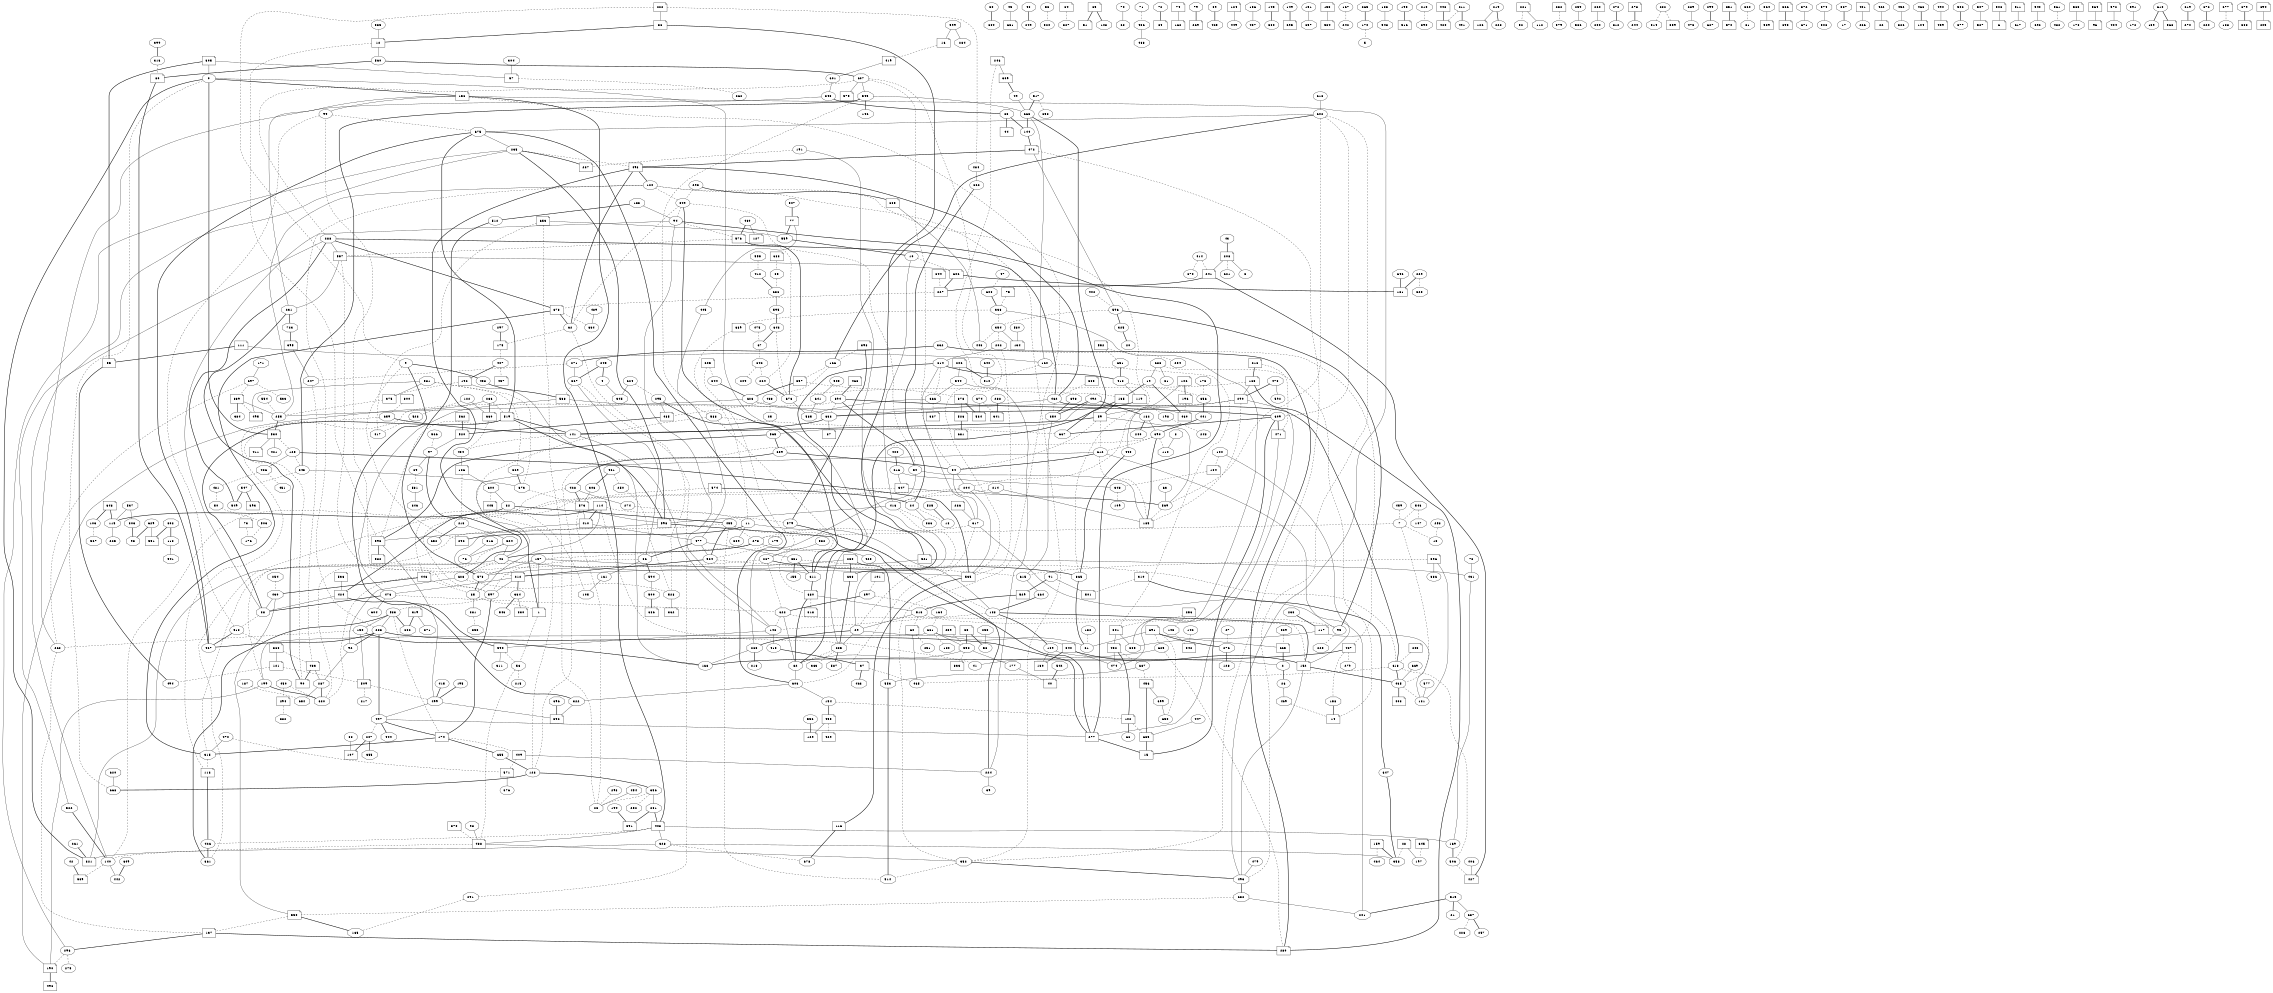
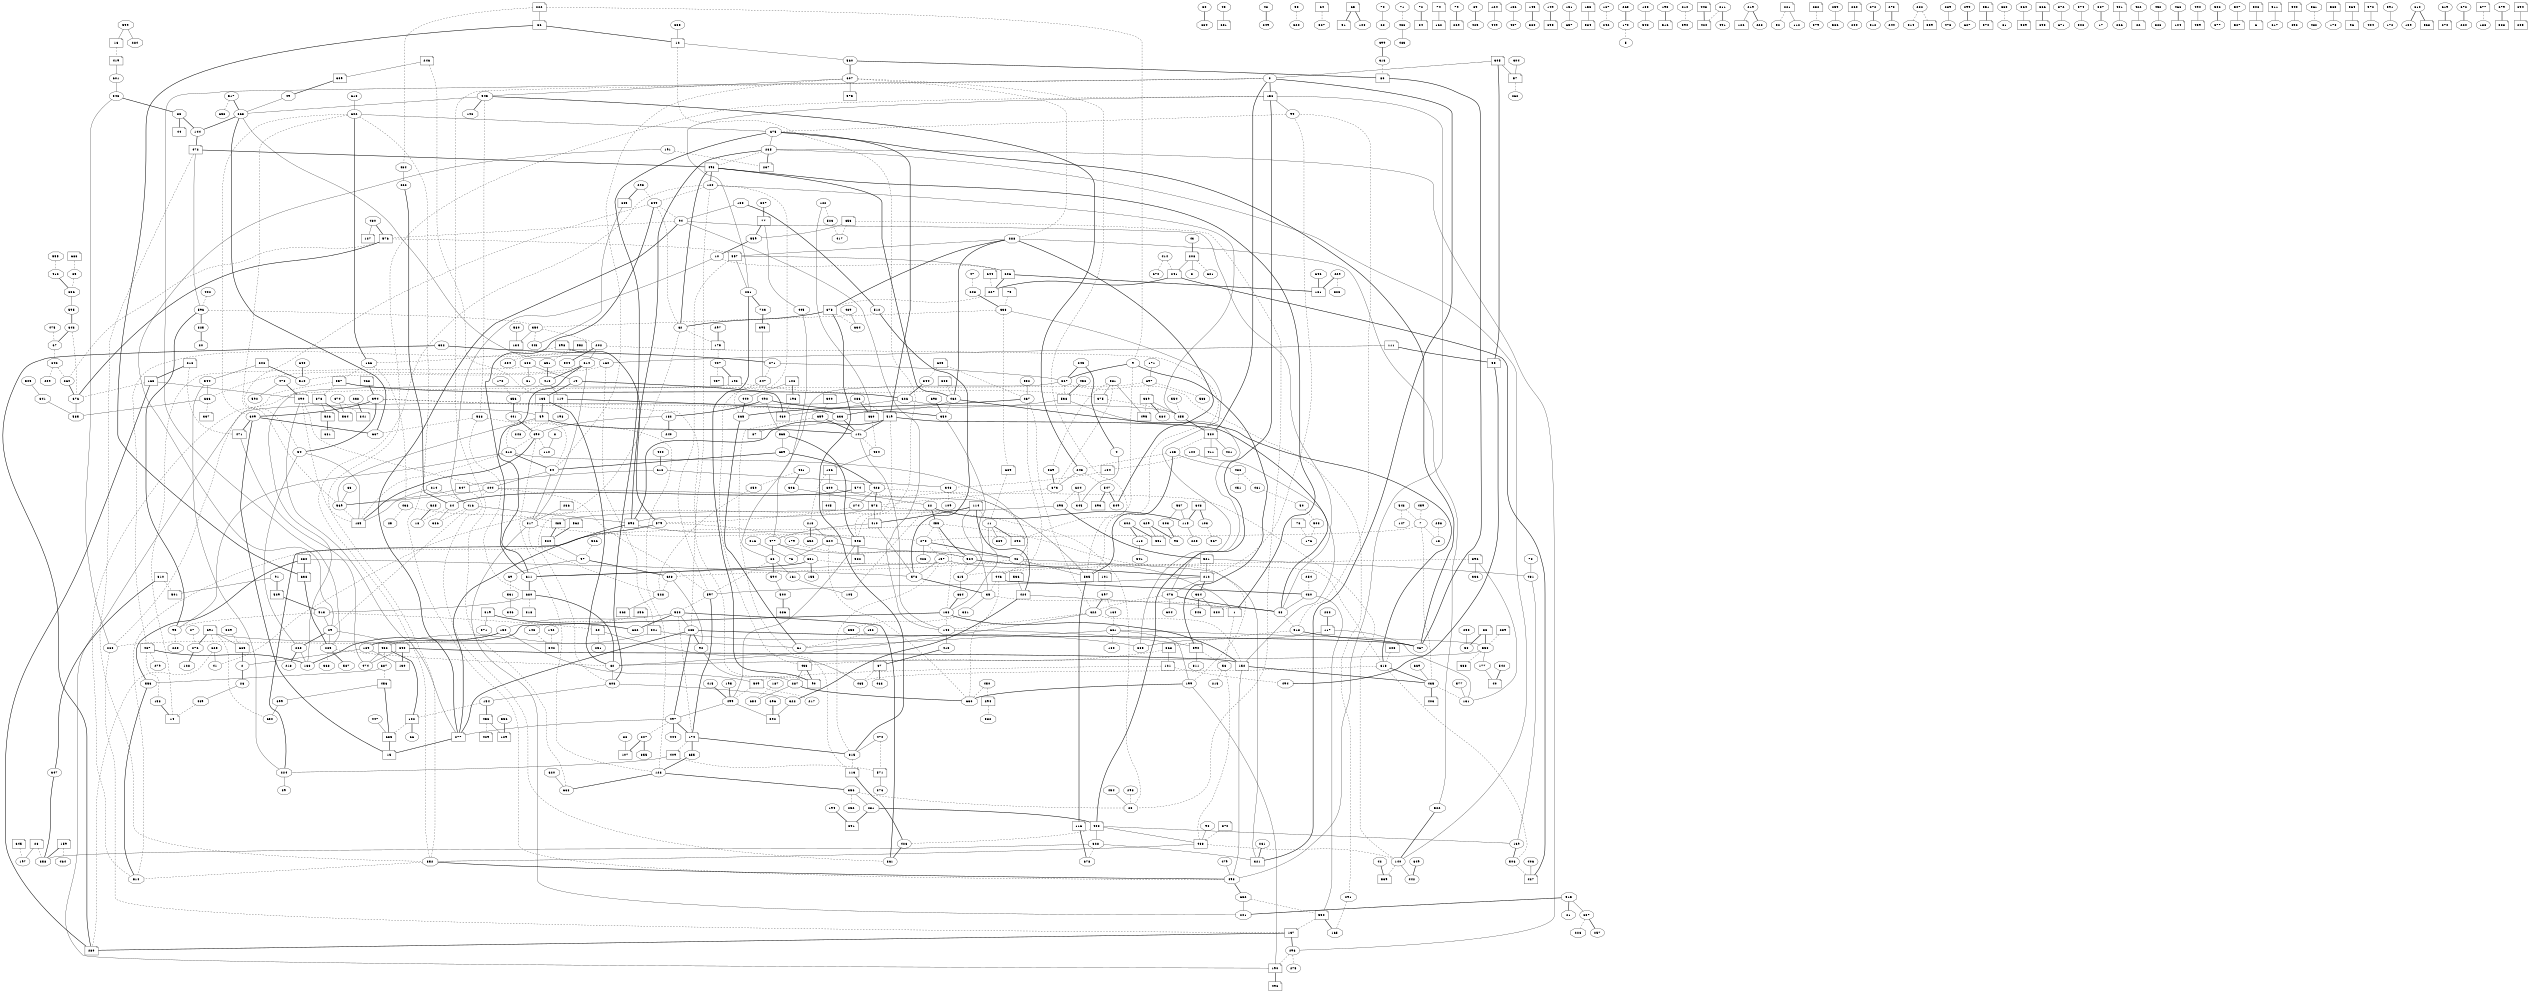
node "504": added
edge "9" -- "458": now "9" -- "367"
edge "565" -- "639": style bold -> solid
edge "357" -- "514": added
node "413": shape ellipse -> octagon
